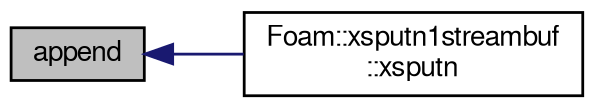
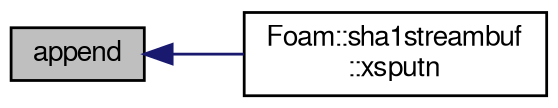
node "Foam::xsputn1streambuf ::xsputn": label "Foam::xsputn1streambuf ::xsputn" -> "Foam::sha1streambuf ::xsputn"
